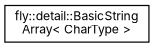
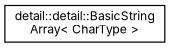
node "fly::detail::BasicString Array< CharType >": label "fly::detail::BasicString Array< CharType >" -> "detail::detail::BasicString Array< CharType >"
